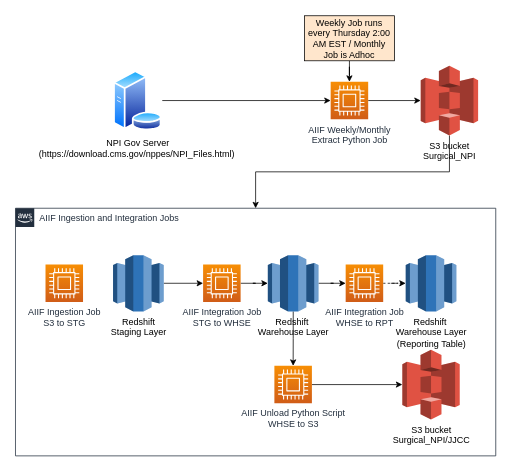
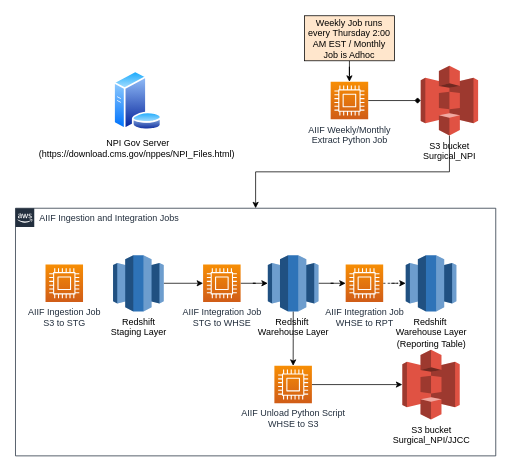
edge "NPI Gov Server (https://download.cms.gov/nppes/NPI_Files.html)" -> "AIIF Weekly/Monthly Extract Python Job": removed
edge "AIIF Weekly/Monthly Extract Python Job" -> "S3 bucket Surgical_NPI": arrowhead classic -> diamond
